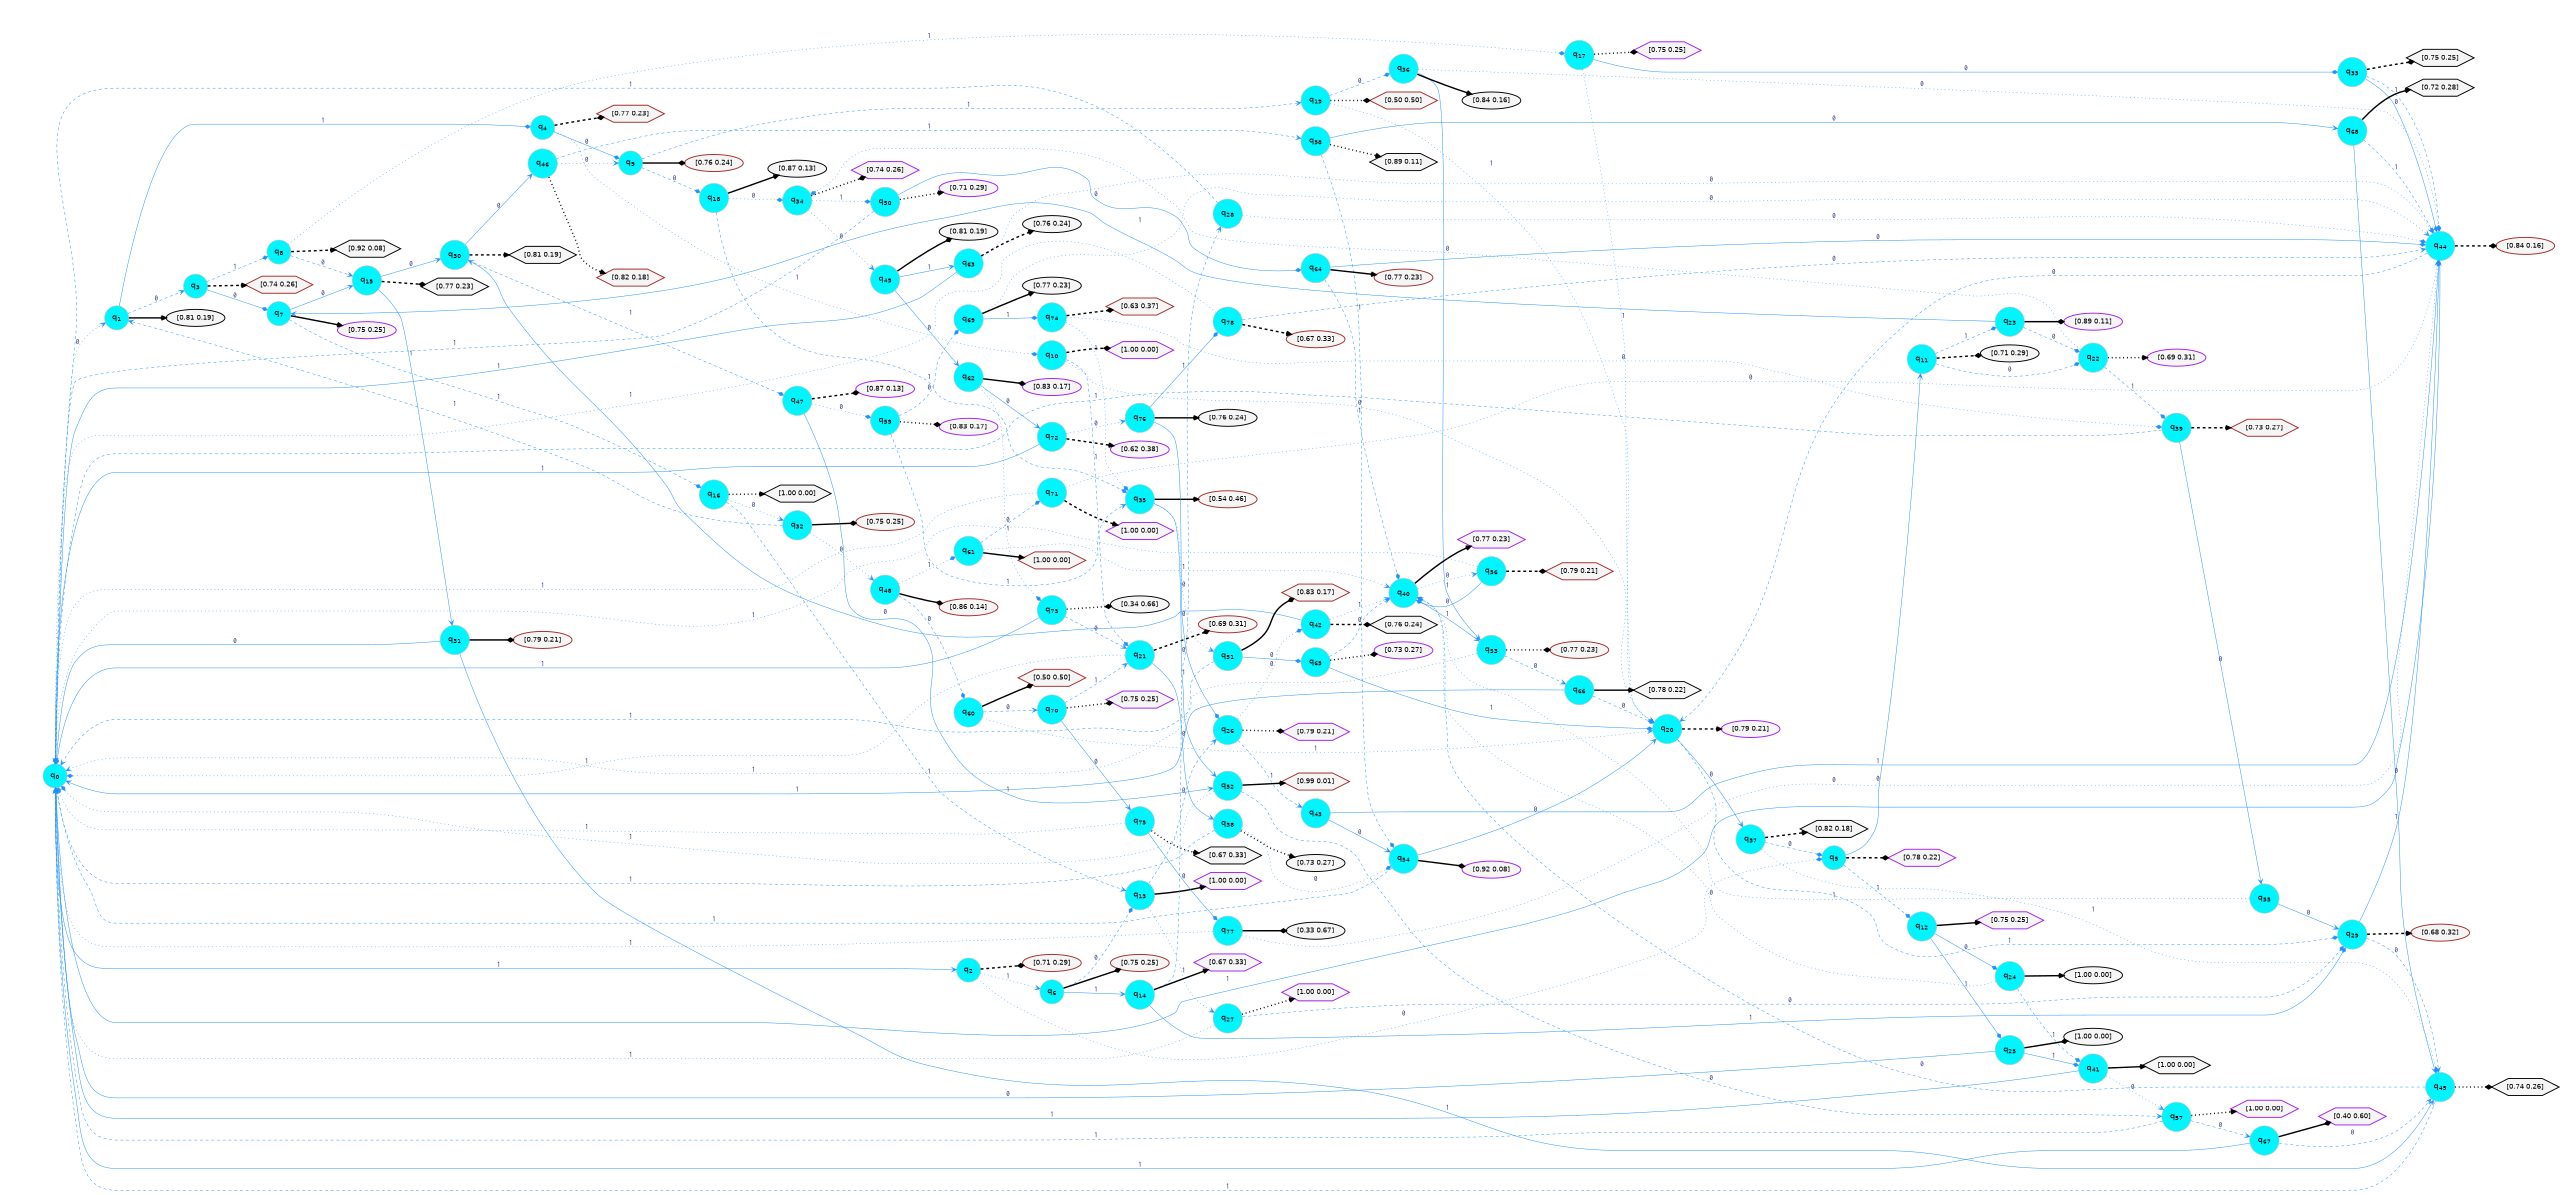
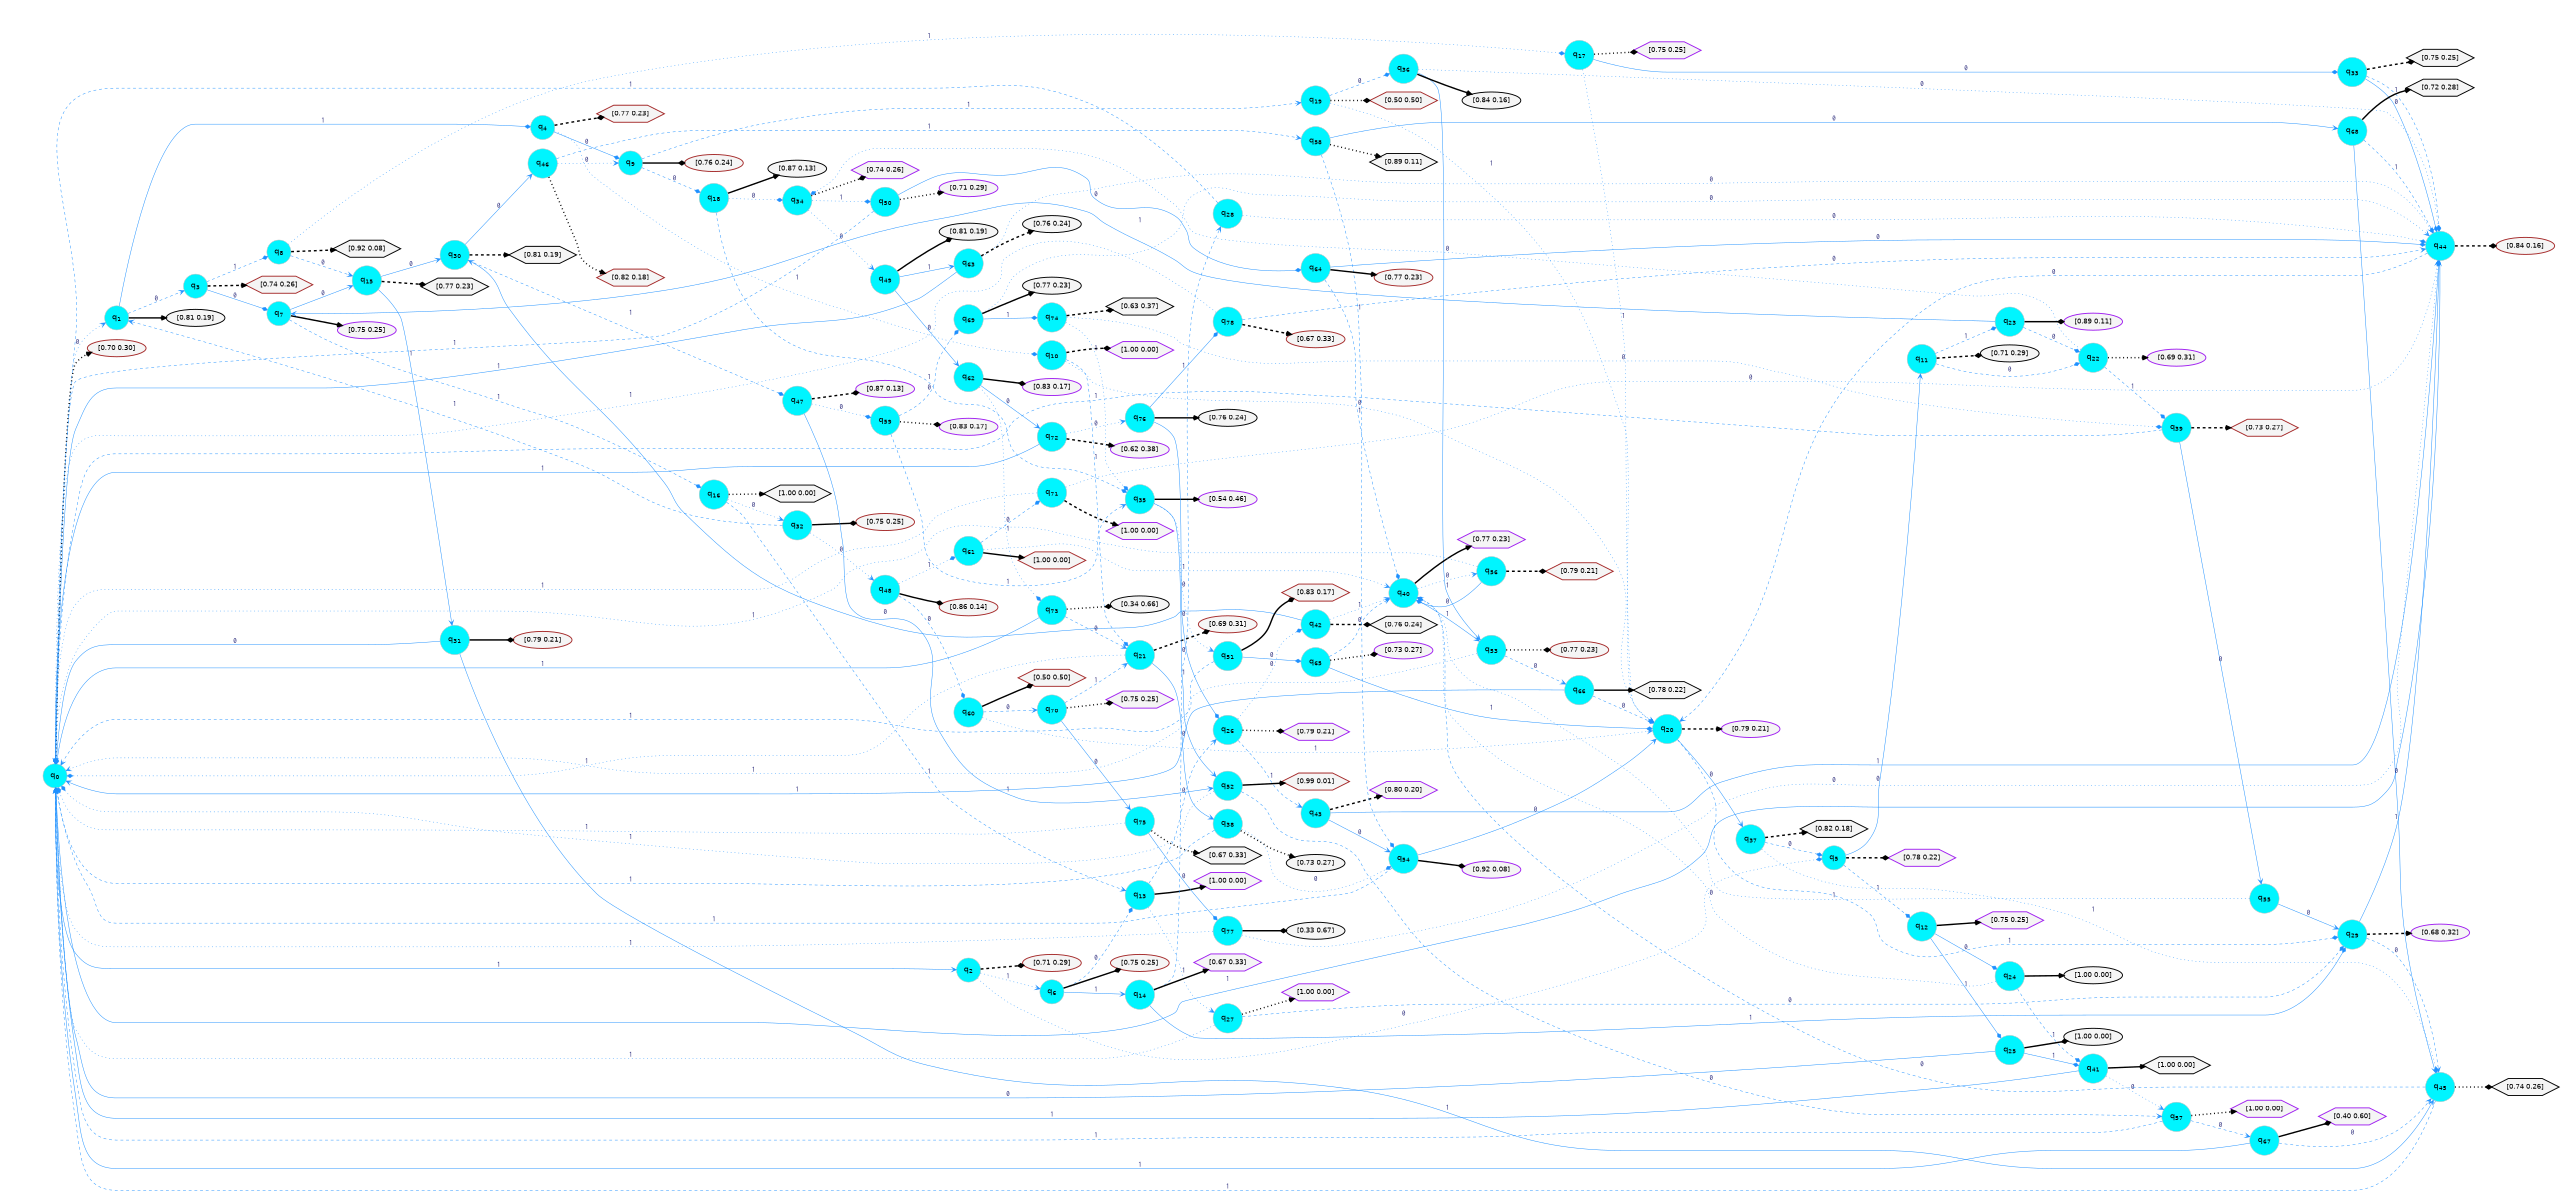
node "[0.63 0.37]": color brown -> black
node "[0.70 0.30]": added
node "[0.54 0.46]": color brown -> purple
node "[0.80 0.20]": added
node "[0.68 0.32]": color brown -> purple
